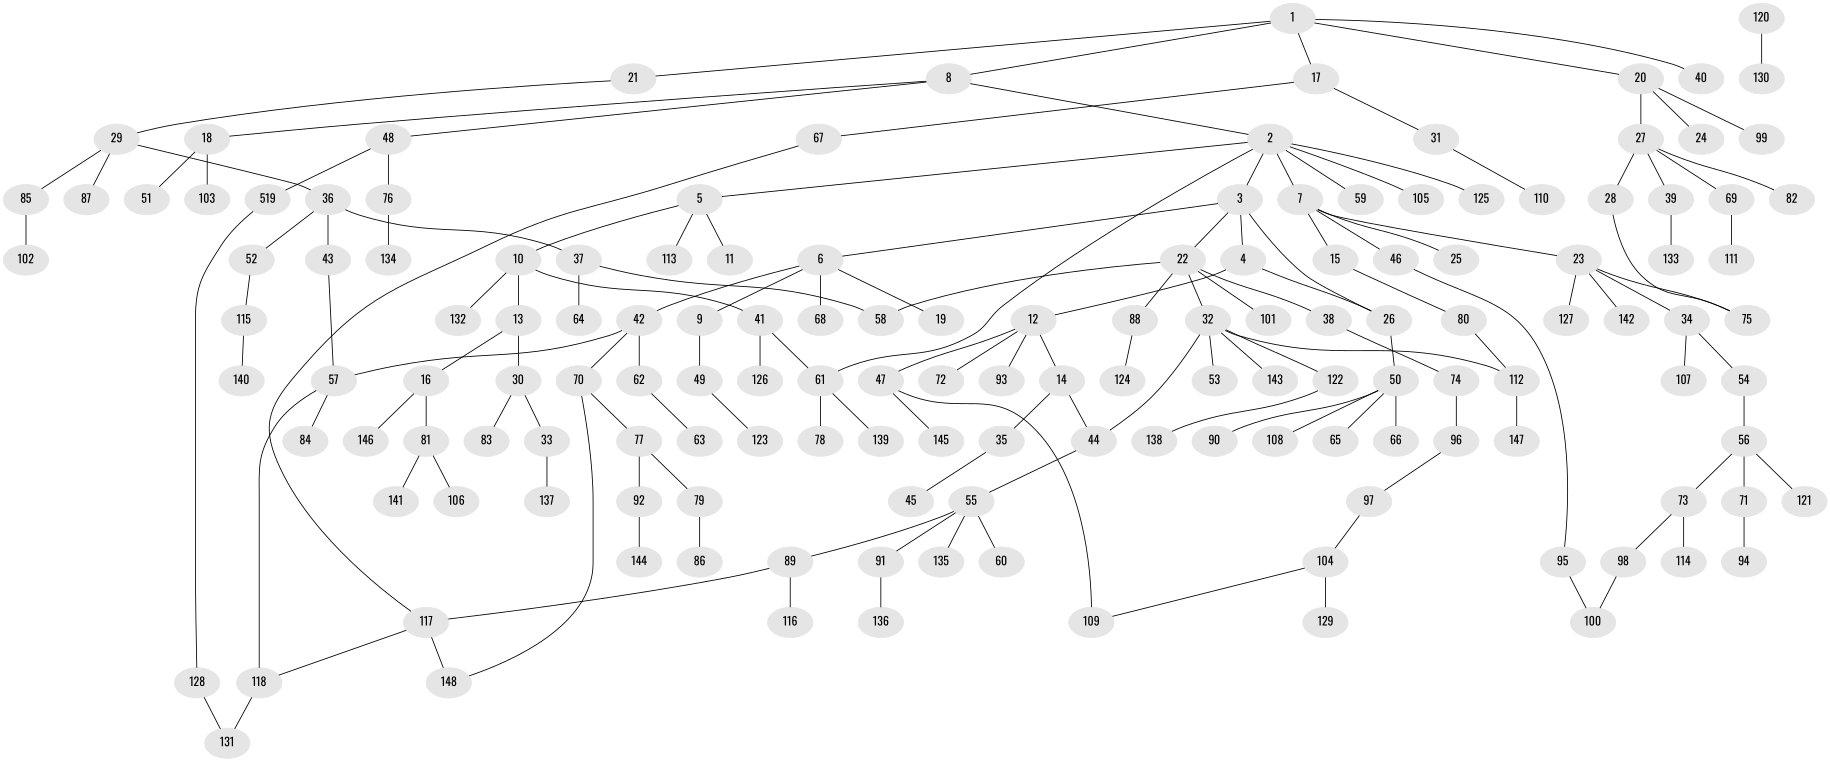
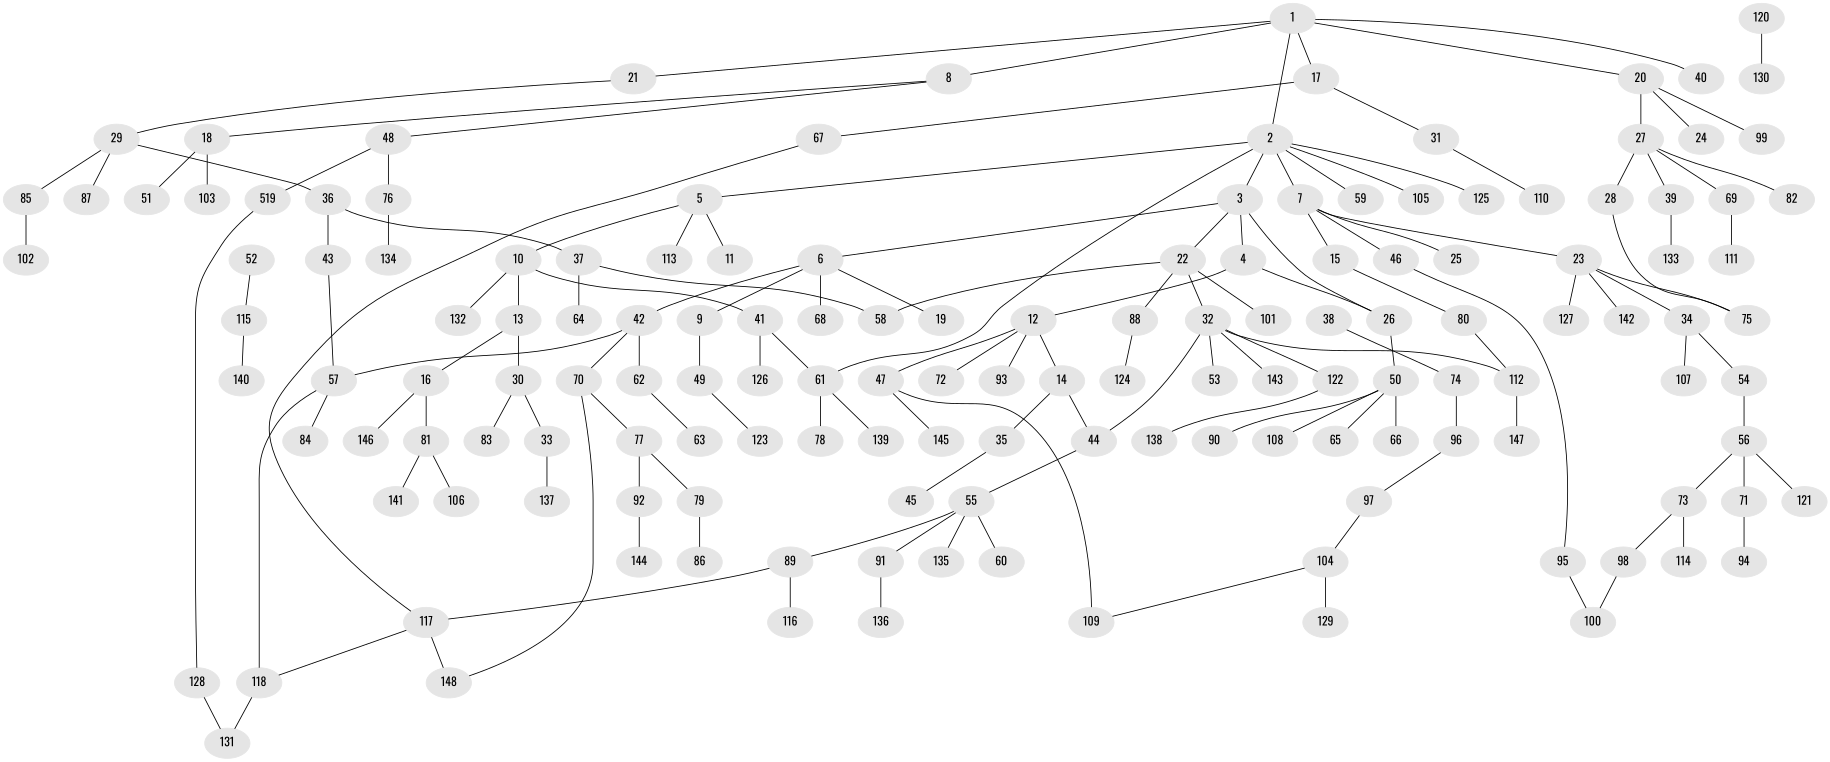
edge "8" -- "2": now "1" -- "2"
edge "36" -- "52": removed
edge "22" -- "38": removed
